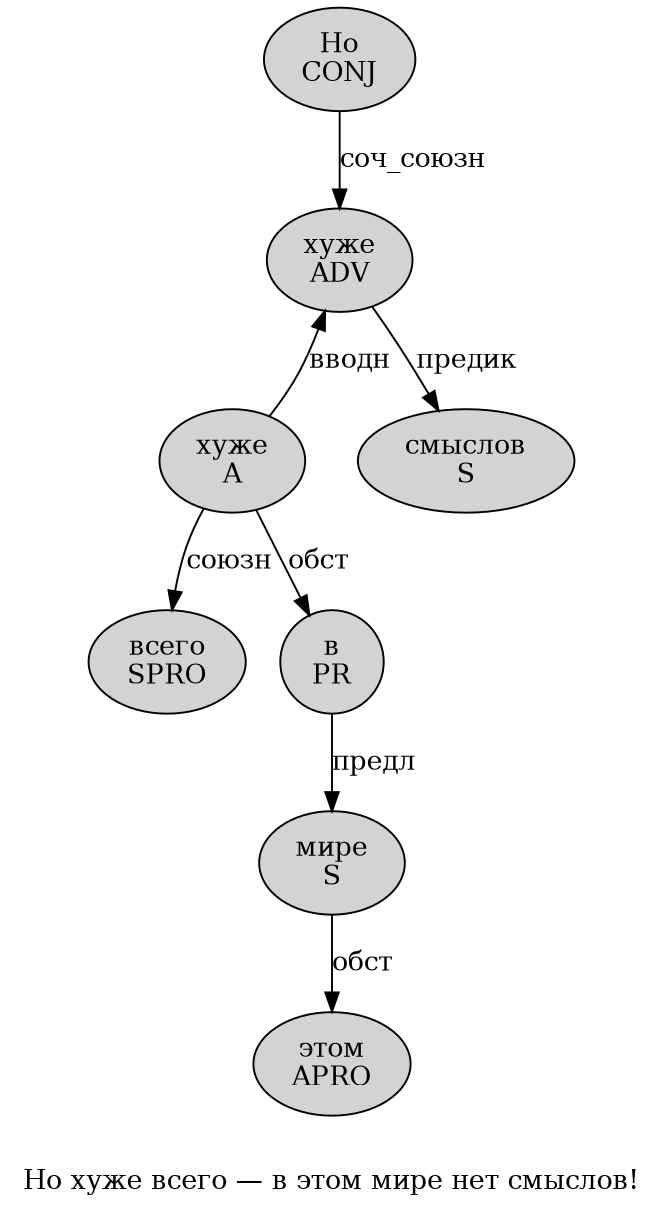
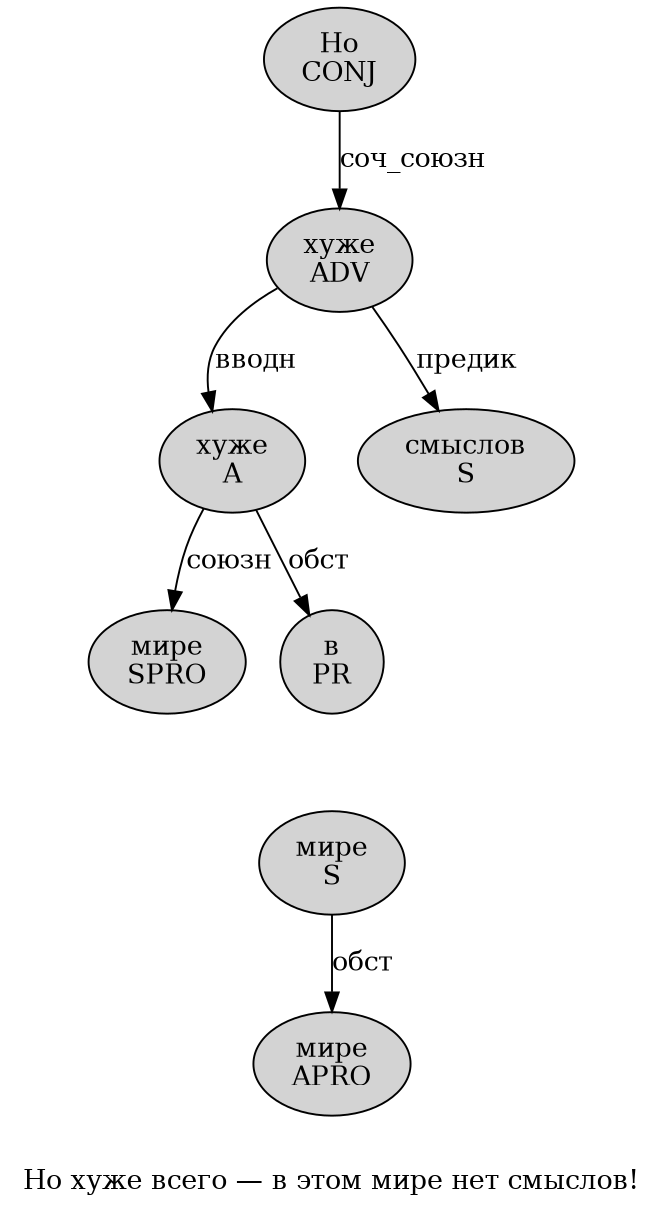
edge "хуже A" -> "хуже ADV": reversed
node "всего SPRO": label "всего SPRO" -> "мире SPRO"
edge "в PR" -> "мире S": removed, label "предл"
node "этом APRO": label "этом APRO" -> "мире APRO"
